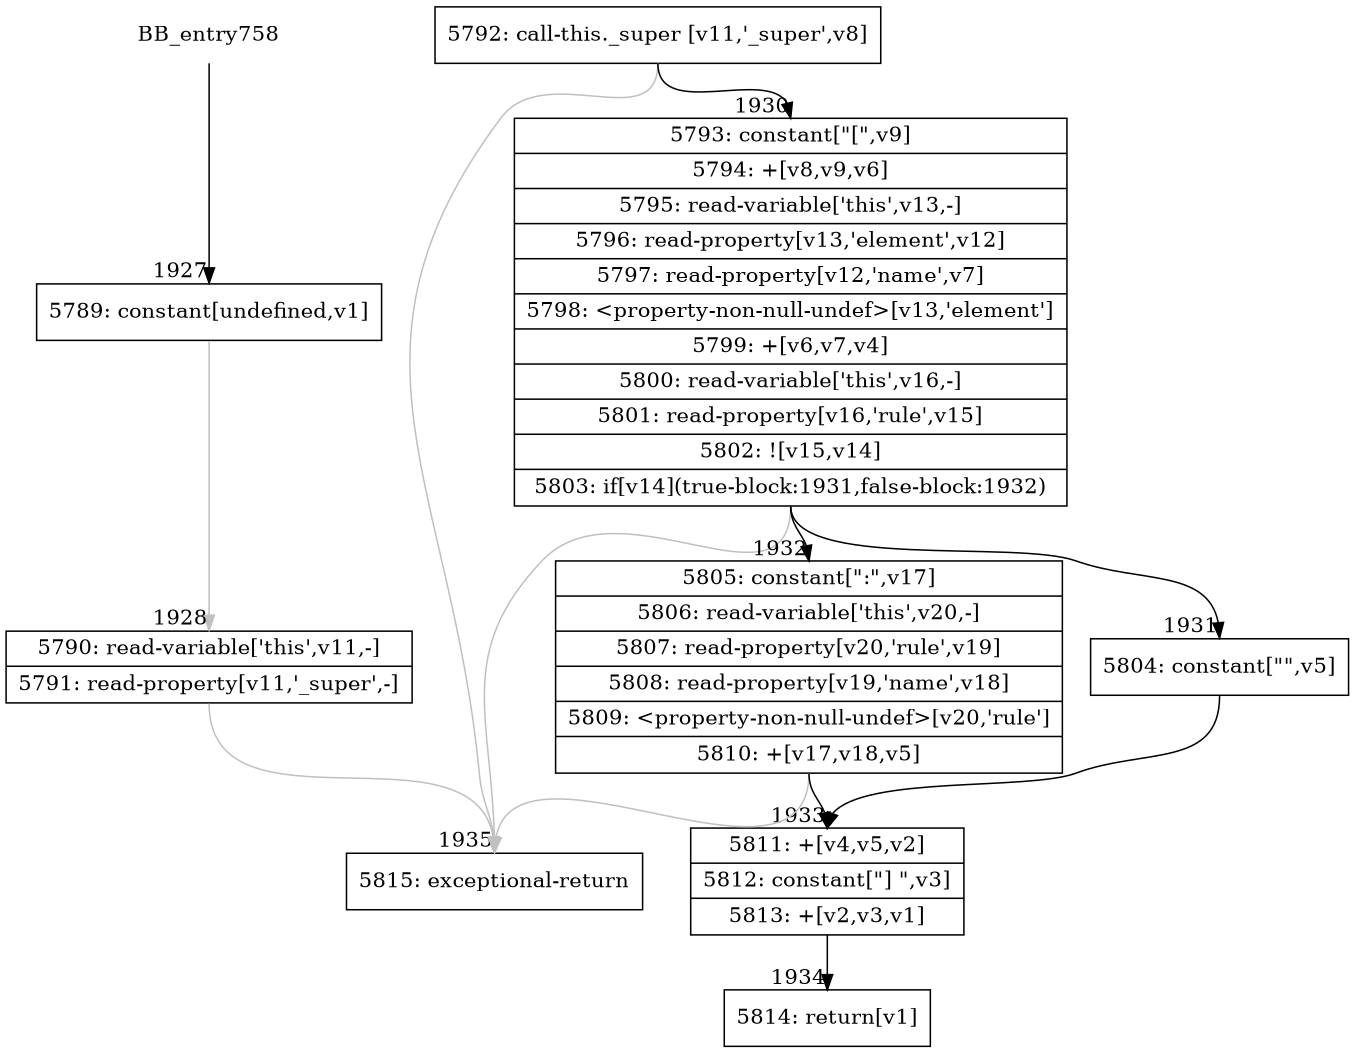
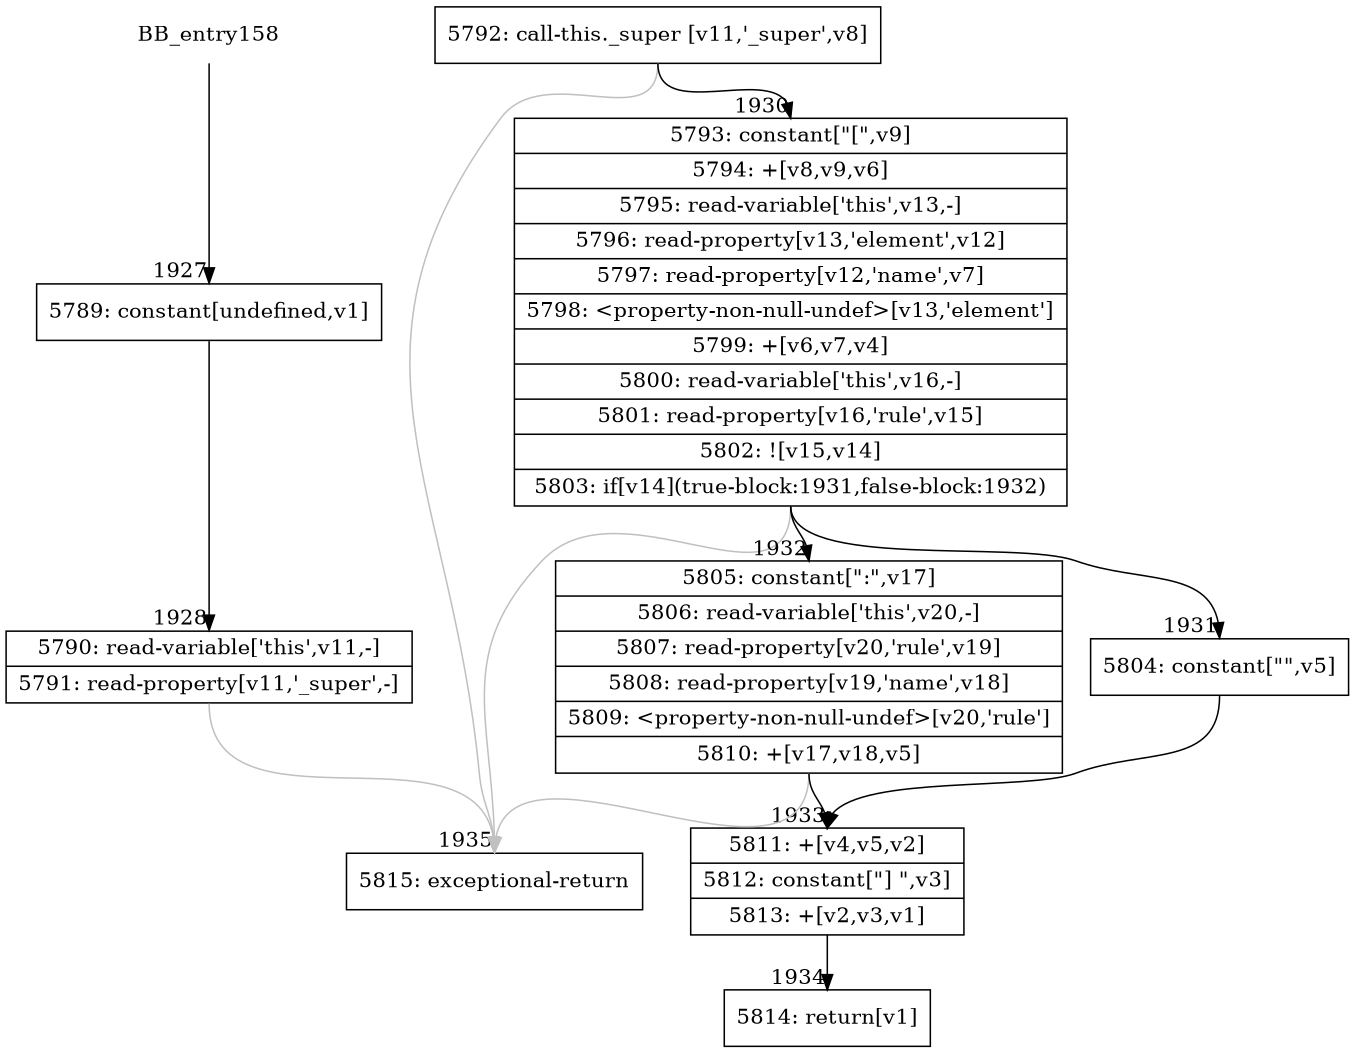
node "BB_entry758": label "BB_entry758" -> "BB_entry158"
edge "5789: constant[undefined,v1]" -> "5790: read-variable['this',v11,-]": color gray -> black
